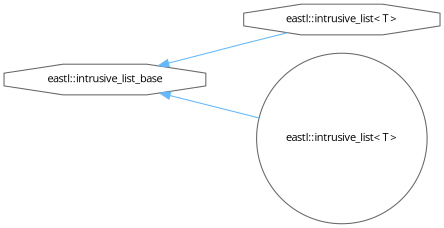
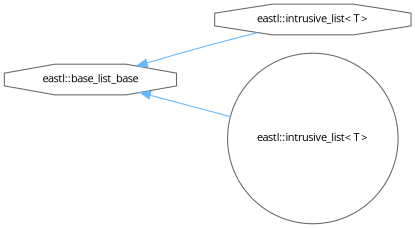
node "eastl::intrusive_list_base": label "eastl::intrusive_list_base" -> "eastl::base_list_base"
